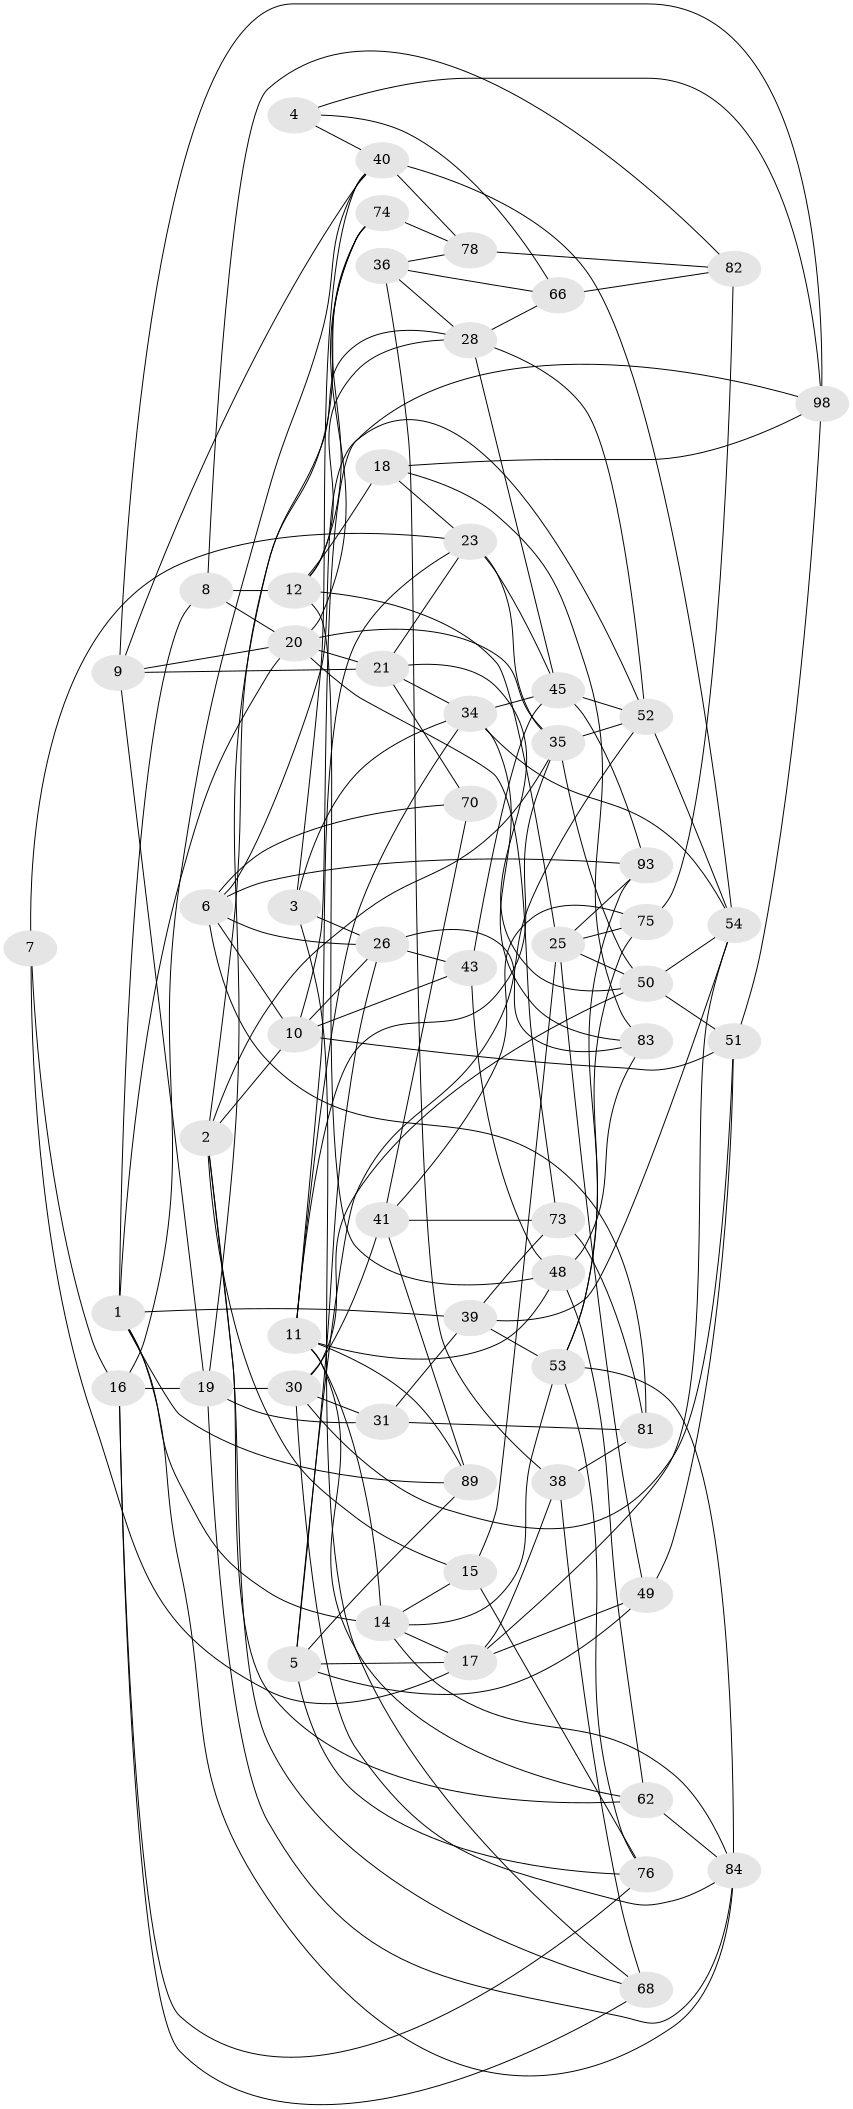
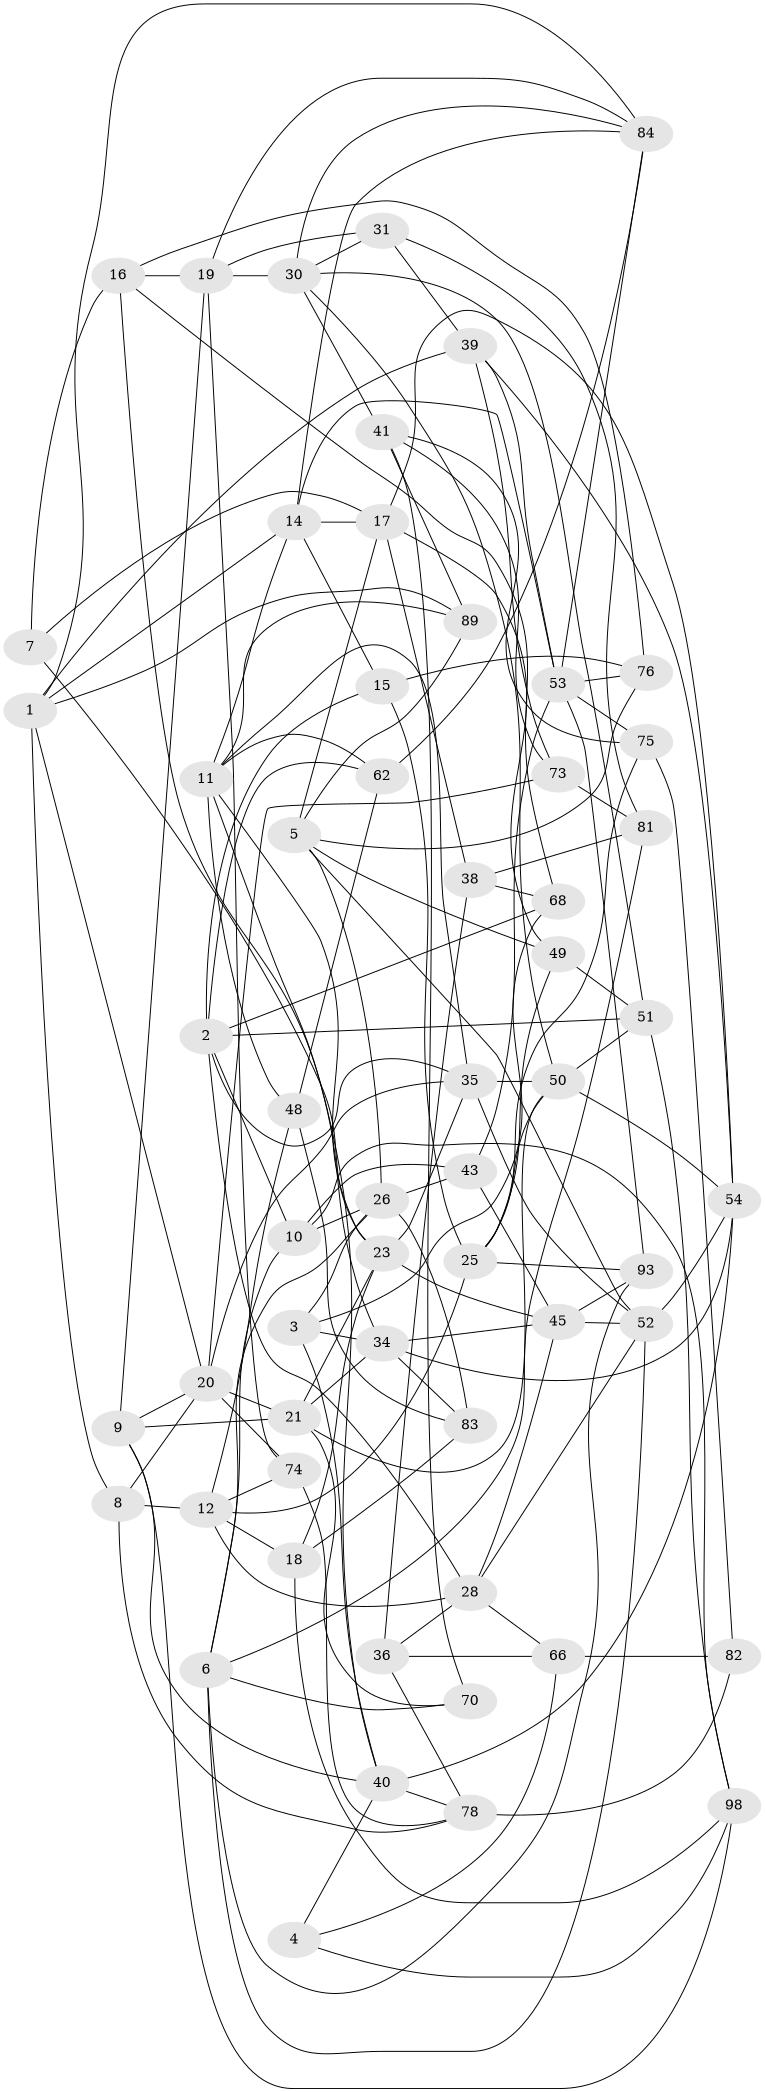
edge "82" -- "8": now "78" -- "8"
edge "10" -- "51": now "2" -- "51"
edge "43" -- "48": now "43" -- "53"
